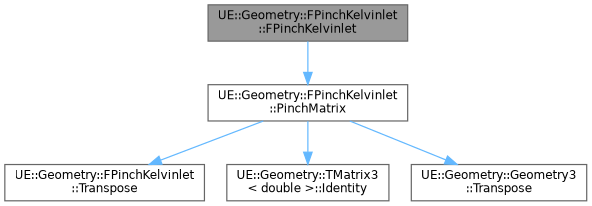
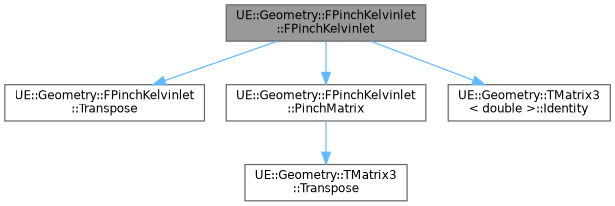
edge "UE::Geometry::FPinchKelvinlet ::PinchMatrix" -> "UE::Geometry::TMatrix3 < double >::Identity": now "UE::Geometry::FPinchKelvinlet ::FPinchKelvinlet" -> "UE::Geometry::TMatrix3 < double >::Identity"
edge "UE::Geometry::FPinchKelvinlet ::PinchMatrix" -> "UE::Geometry::FPinchKelvinlet ::Transpose": now "UE::Geometry::FPinchKelvinlet ::FPinchKelvinlet" -> "UE::Geometry::FPinchKelvinlet ::Transpose"
node "UE::Geometry::Geometry3 ::Transpose": label "UE::Geometry::Geometry3 ::Transpose" -> "UE::Geometry::TMatrix3 ::Transpose"
